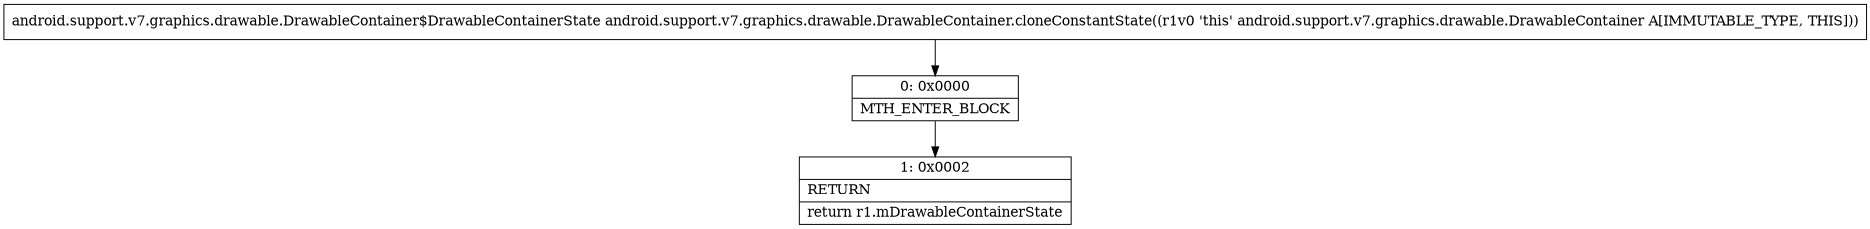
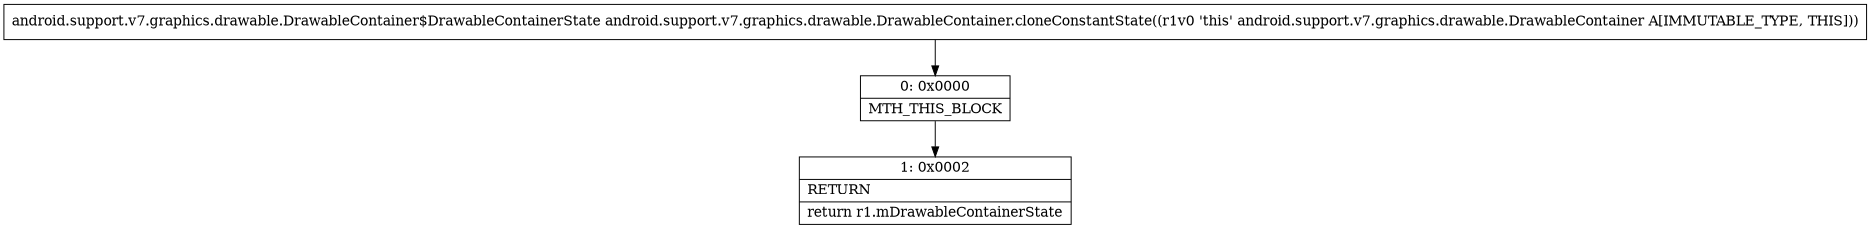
node "0: 0x0000": text "MTH_ENTER_BLOCK" -> "MTH_THIS_BLOCK"
